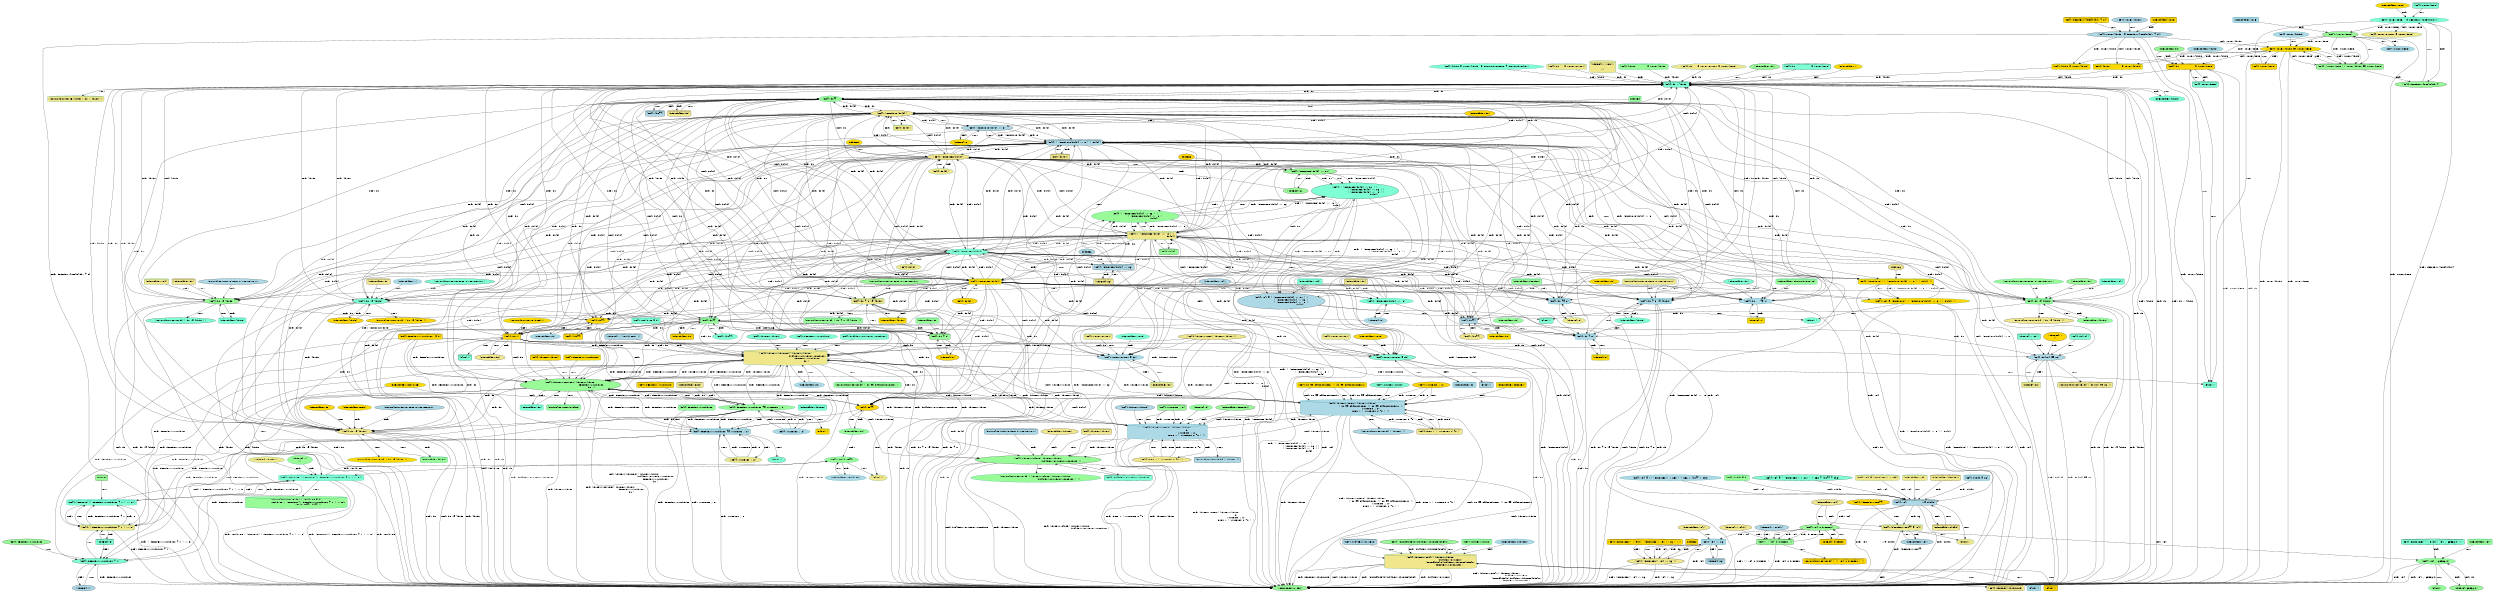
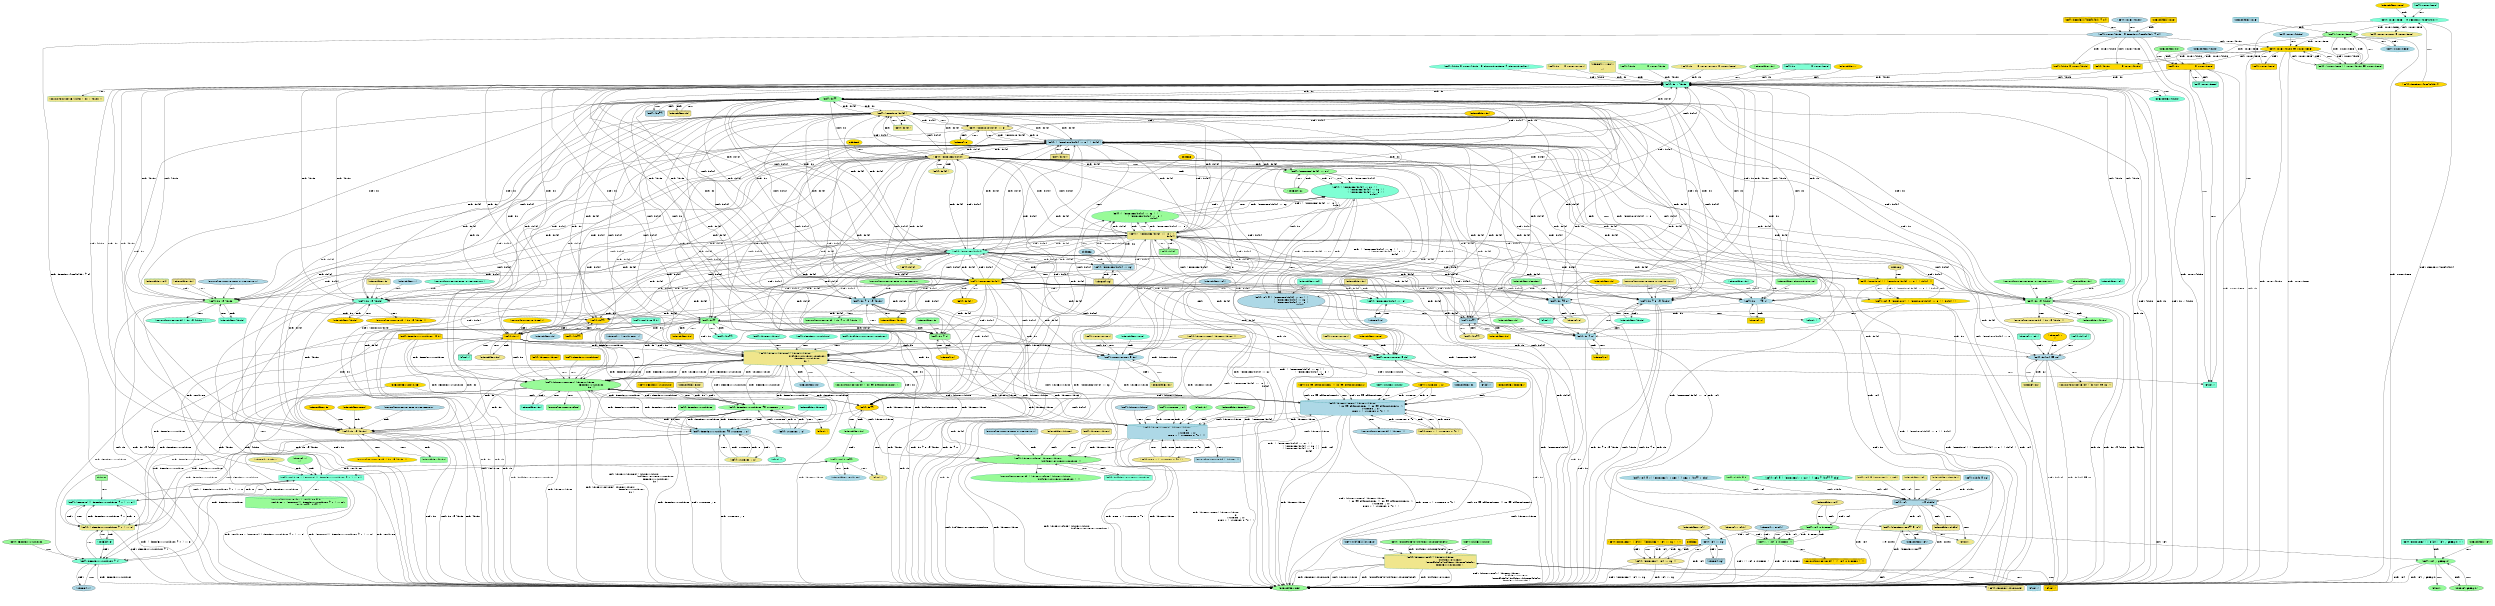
edge "(Call,zone->base   = decoder->locals[idx])" -> "(Call,decoder->locals[idx])": removed, label "CFG:"
edge "(Call,!zone->base || zone->limit == zone->base)" -> "(Call,decoder->locals[idx])": now "(Call,!zone->base || zone->limit == zone->base)" -> "(Call,!zone->base)"
node "(Call,decoder->locals[idx])": fillcolor palegreen -> gold
node "1000430": removed
node "(Call,(FT_Short)ip[0] << 8)": fillcolor lightblue -> khaki
edge "(Call,ip < limit)" -> "(Call,ip + 1 >= limit)": label "DDG: shift" -> "DDG: limit"
edge "(Call,(FT_Int32)ip[0])" -> "(Literal,1)": now "(Call,(FT_Int32)ip[0])" -> "(Call,ip + 1 >= limit)"
edge "(Call,(FT_Int32)ip[1])" -> "(Call,ip    += 4)": removed, label "DDG: ip[1]"
edge "1000536" -> "(Call,(FT_Int32)ip[2])": now "(Call,(FT_Int32)ip[1] << 16)" -> "(Call,(FT_Int32)ip[2])"
edge "(Identifier,charstring_type)" -> "(Call,ip    += 4)": label "CFG: " -> "AST: "
node "(Call,ip + 1 >= limit)": fillcolor khaki -> lightblue
edge "(Call,maskbyte = 0)" -> "(Call,ip + 1)": now "(Call,maskbyte = 0)" -> "(Call,maskbyte < (FT_UInt)(( decoder->num_hints + 7 ) >> 3))"
edge "(Call,ip[-1] == 12)" -> "(Literal,12)": label "CFG: " -> "DDG: 24"
node "(Literal,0)": label "(Literal,0)" -> "(Block,0)"
edge "(Call,maskbyte < (FT_UInt)(( decoder->num_hints + 7 ) >> 3))" -> "(Call,(FT_UInt)(( decoder->num_hints + 7 ) >> 3))": label "CFG: " -> "DDG: 3"
edge "(Call,val = ( (FT_Int32)v - 247 ) * 256 + *ip++ + 108)" -> "(Call,val           <<= shift)": label "DDG: val" -> "DDG: cff"
node "(Call,*decoder->top++)": removed
edge "(Call,val           <<= shift)" -> "(Call,*decoder->top++ = val)": label "DDG: 16" -> "DDG: val"
node "(Identifier,builder)": removed
node "(Literal,0xFFFFL)": removed
edge "(Literal,65536.0)" -> "(Call,val / 65536.0)": label "DDG: ip" -> "AST: "
node "(MethodReturn,RET)": label "(MethodReturn,RET)" -> "(Identifier,RET)"
